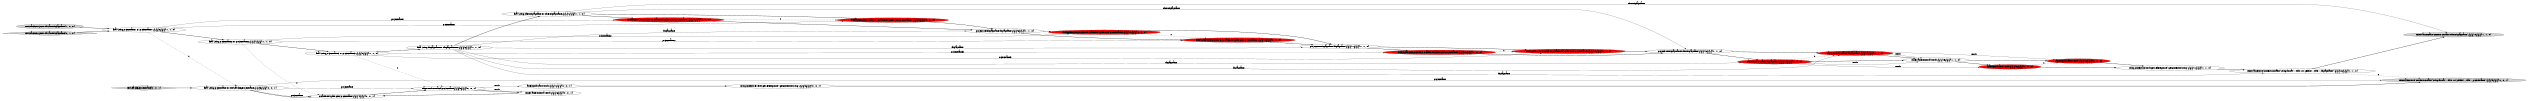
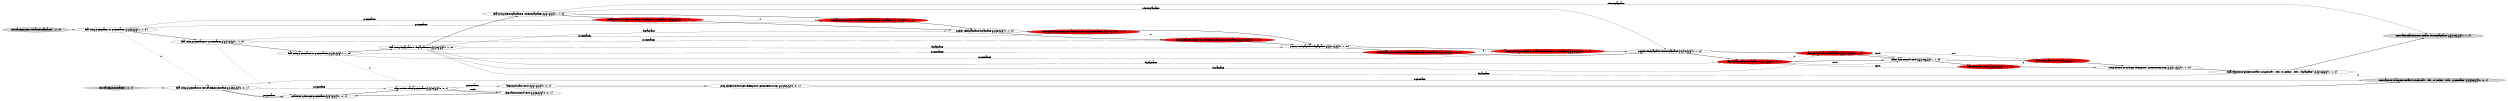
node "testSearch2ProjectsWithSameDisplayName['0', '1', '0']": removed
edge "Page result = search(projectName)@@@5@@@['0', '0', '1']" -> "assertGoodStatus(result)@@@7@@@['0', '0', '1']": label "result" -> "projectName1"
